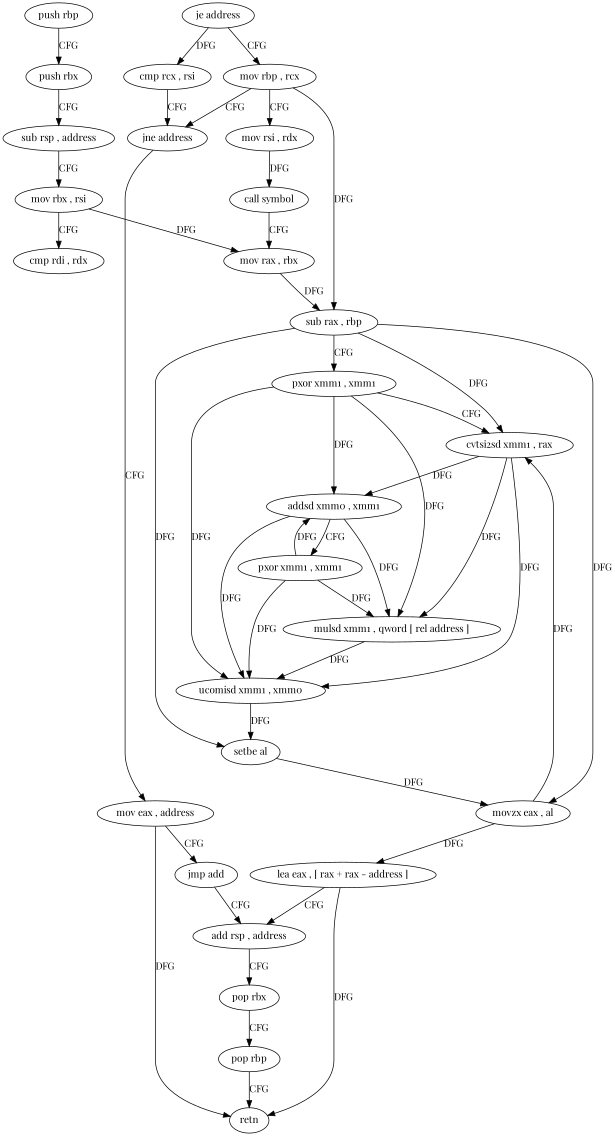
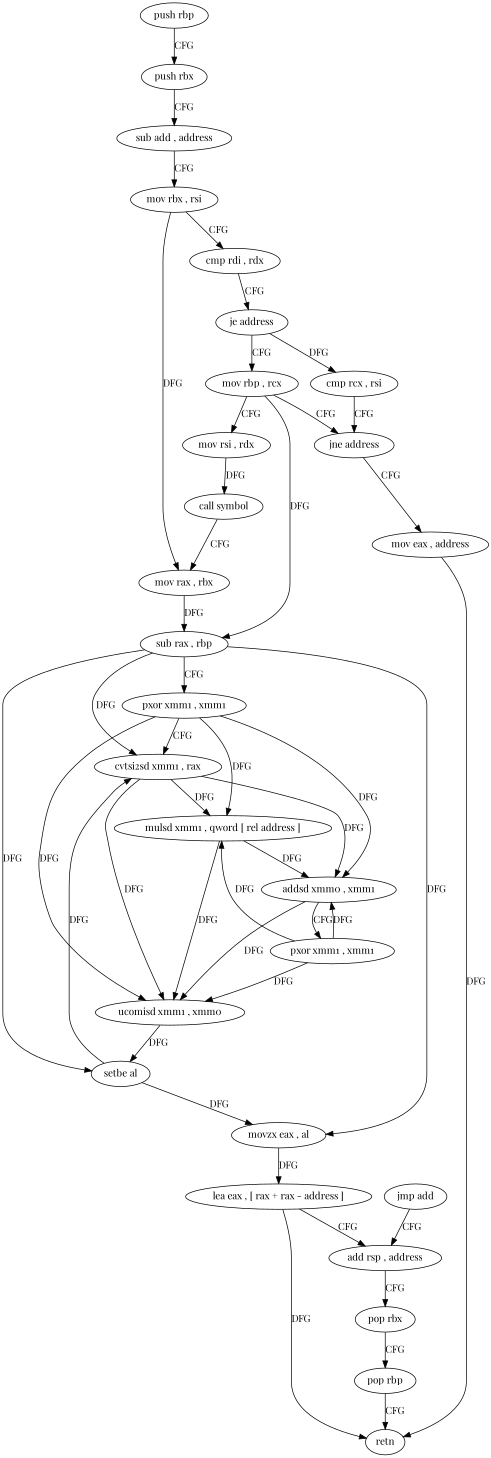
node "sub rsp , address": label "sub rsp , address" -> "sub add , address"
edge "cmp rdi , rdx" -> "je address": added, label "CFG"
edge "addsd xmm0 , xmm1" -> "mulsd xmm1 , qword [ rel address ]": reversed
edge "movzx eax , al" -> "cvtsi2sd xmm1 , rax": now "setbe al" -> "cvtsi2sd xmm1 , rax"
edge "mov eax , address" -> "jmp add": removed, label "CFG"
